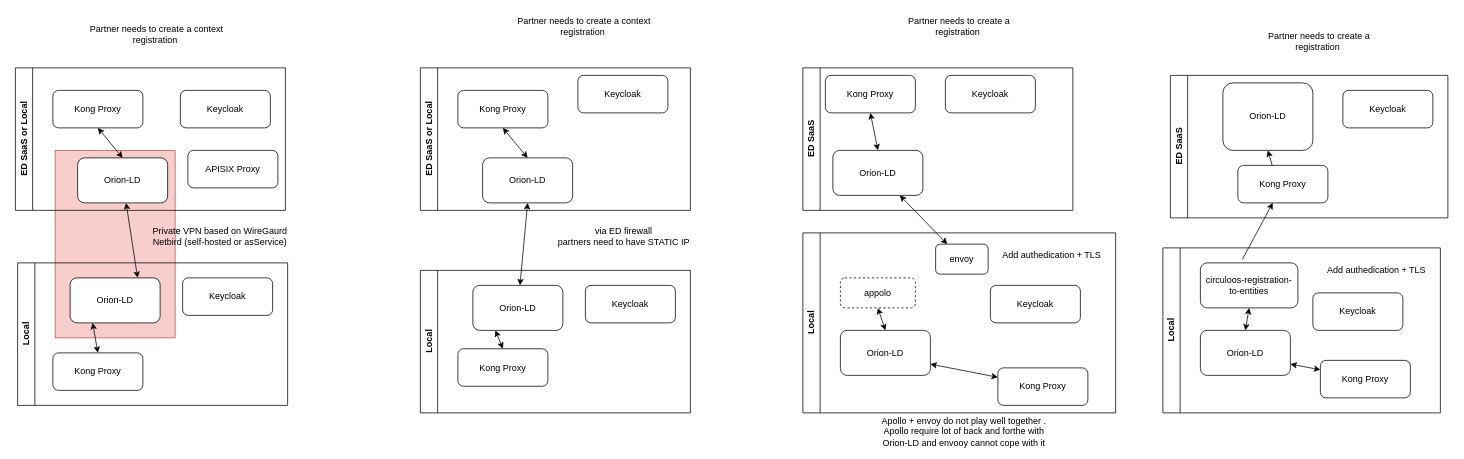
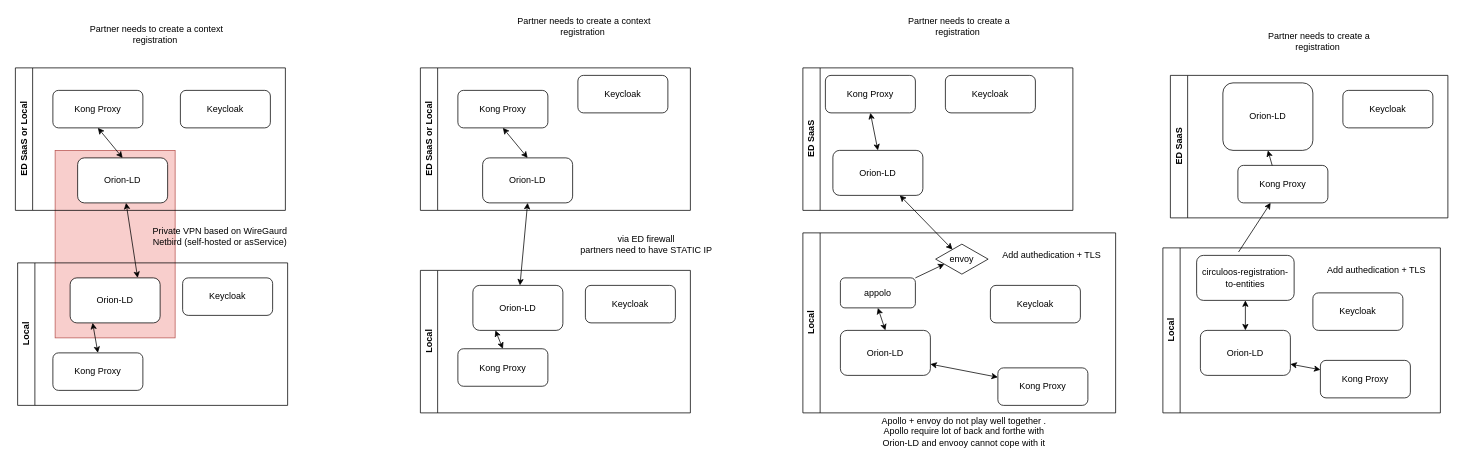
node "APISIX Proxy": removed
node "via ED firewall partners need to have STATIC IP": moved (624, 237) -> (647, 244)
node "envoy": shape rounded rectangle -> diamond
edge "appolo" -> "envoy": added
node "circuloos-registration-to-entities": moved (1249, 285) -> (1245, 278)
node "appolo": style dashed -> solid
